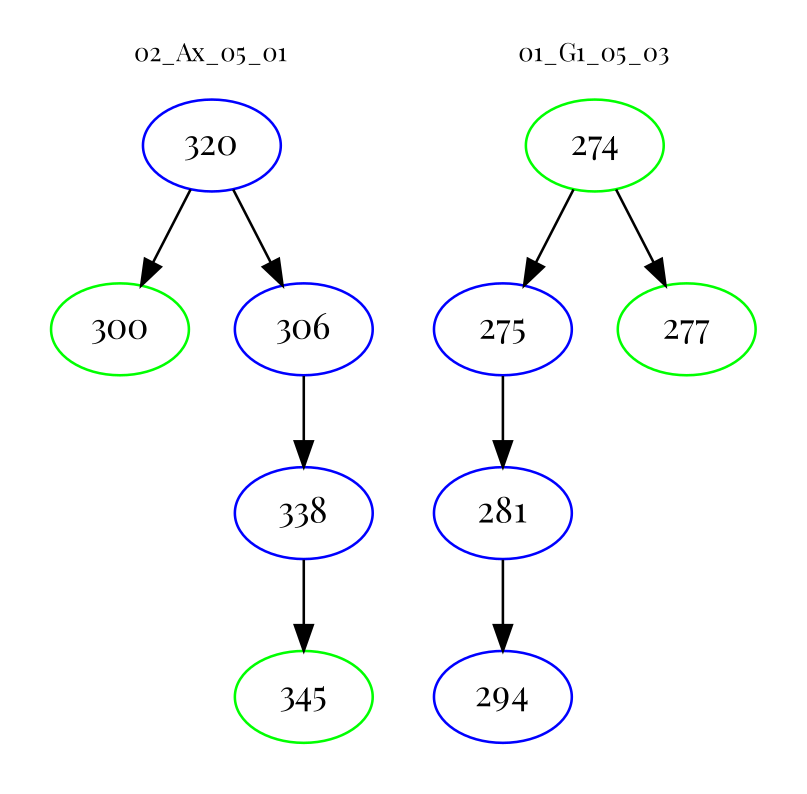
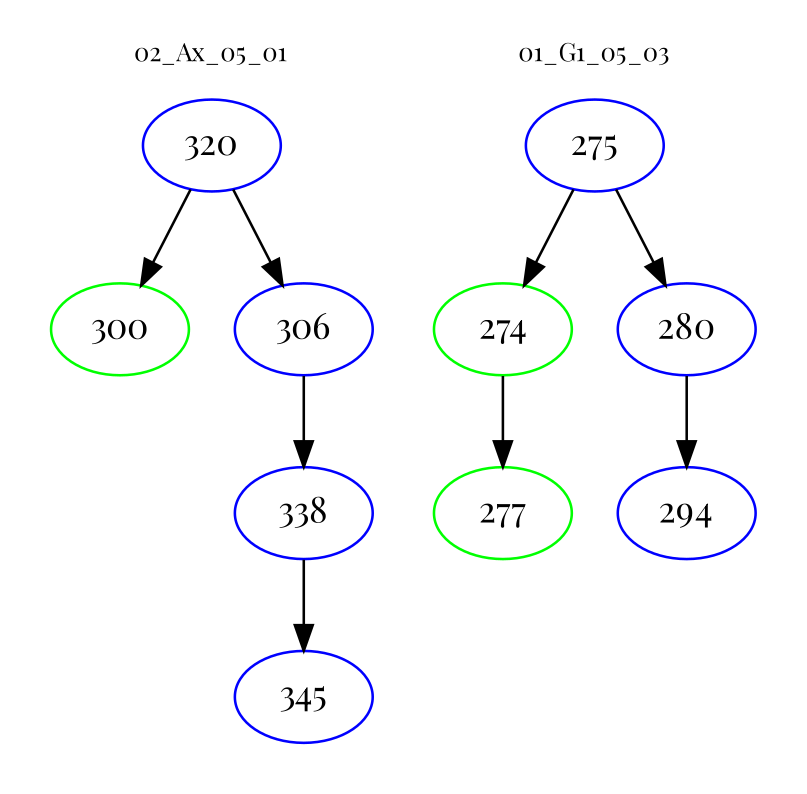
edge "274" -> "275": reversed
node "281": label "281" -> "280"
node "345": color green -> blue
